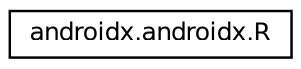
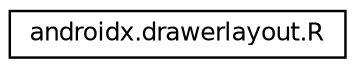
node "androidx.androidx.R": label "androidx.androidx.R" -> "androidx.drawerlayout.R"
